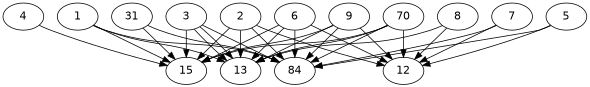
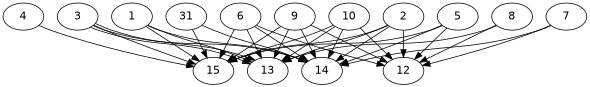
node "70": label "70" -> "10"
edge "5" -> "15": added
node "84": label "84" -> "14"
